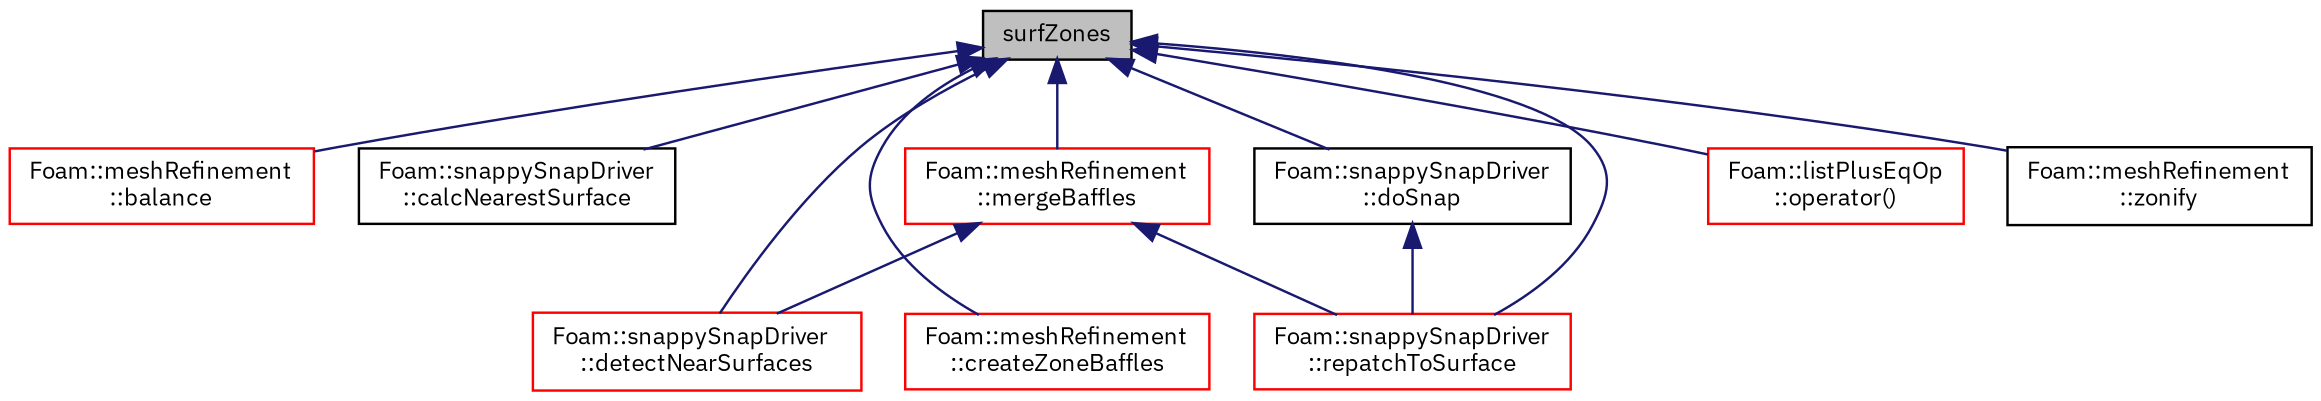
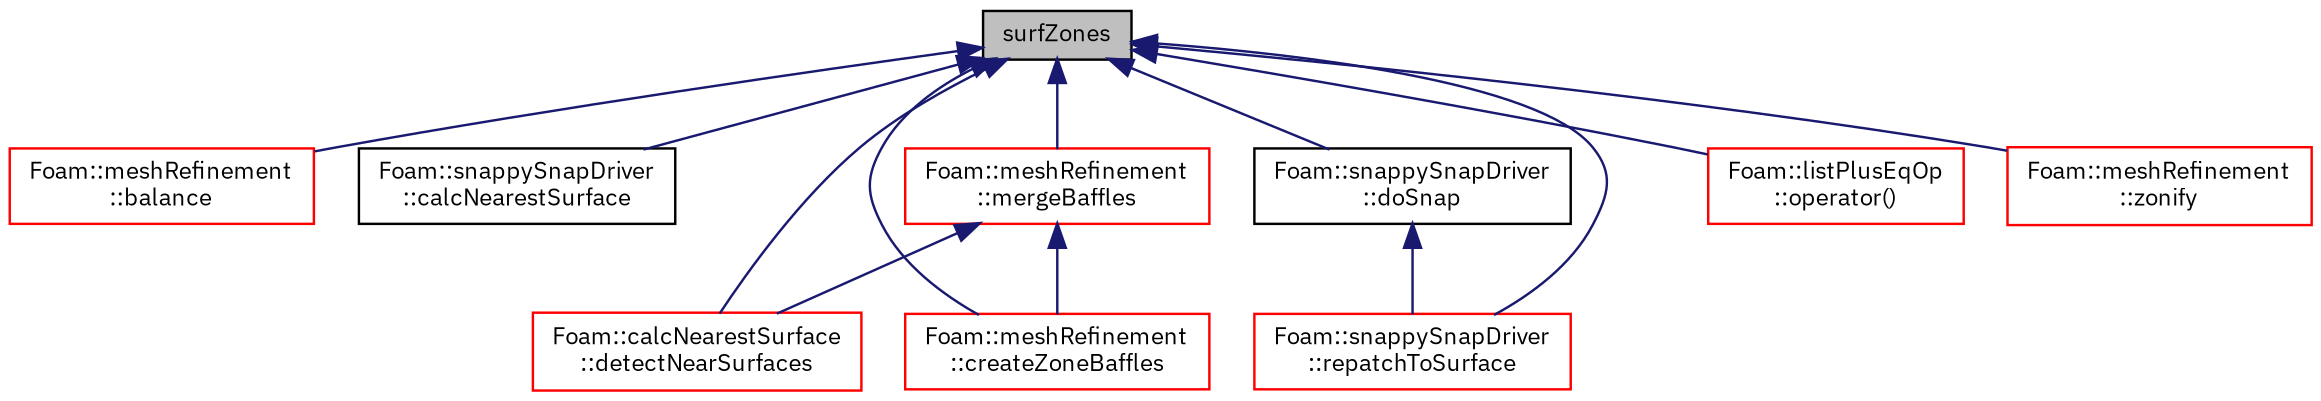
node "Foam::meshRefinement ::zonify": color black -> red
edge "Foam::snappySnapDriver ::repatchToSurface" -> "Foam::meshRefinement ::mergeBaffles": now "Foam::meshRefinement ::createZoneBaffles" -> "Foam::meshRefinement ::mergeBaffles"
node "Foam::snappySnapDriver ::detectNearSurfaces": label "Foam::snappySnapDriver ::detectNearSurfaces" -> "Foam::calcNearestSurface ::detectNearSurfaces"
